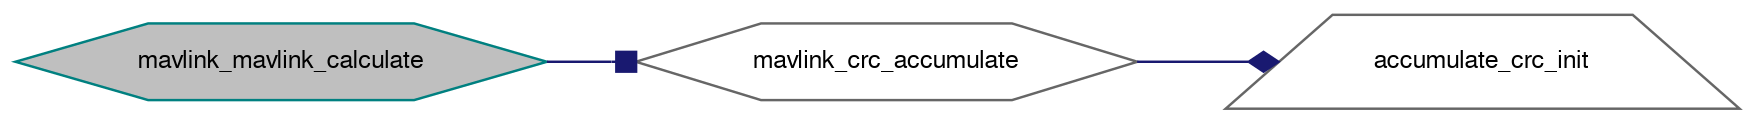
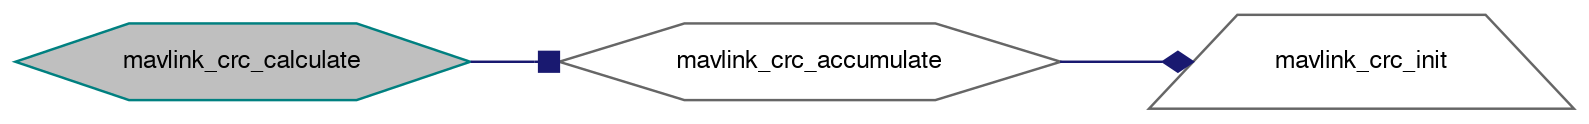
node "mavlink_mavlink_calculate": label "mavlink_mavlink_calculate" -> "mavlink_crc_calculate"
node "accumulate_crc_init": label "accumulate_crc_init" -> "mavlink_crc_init"
